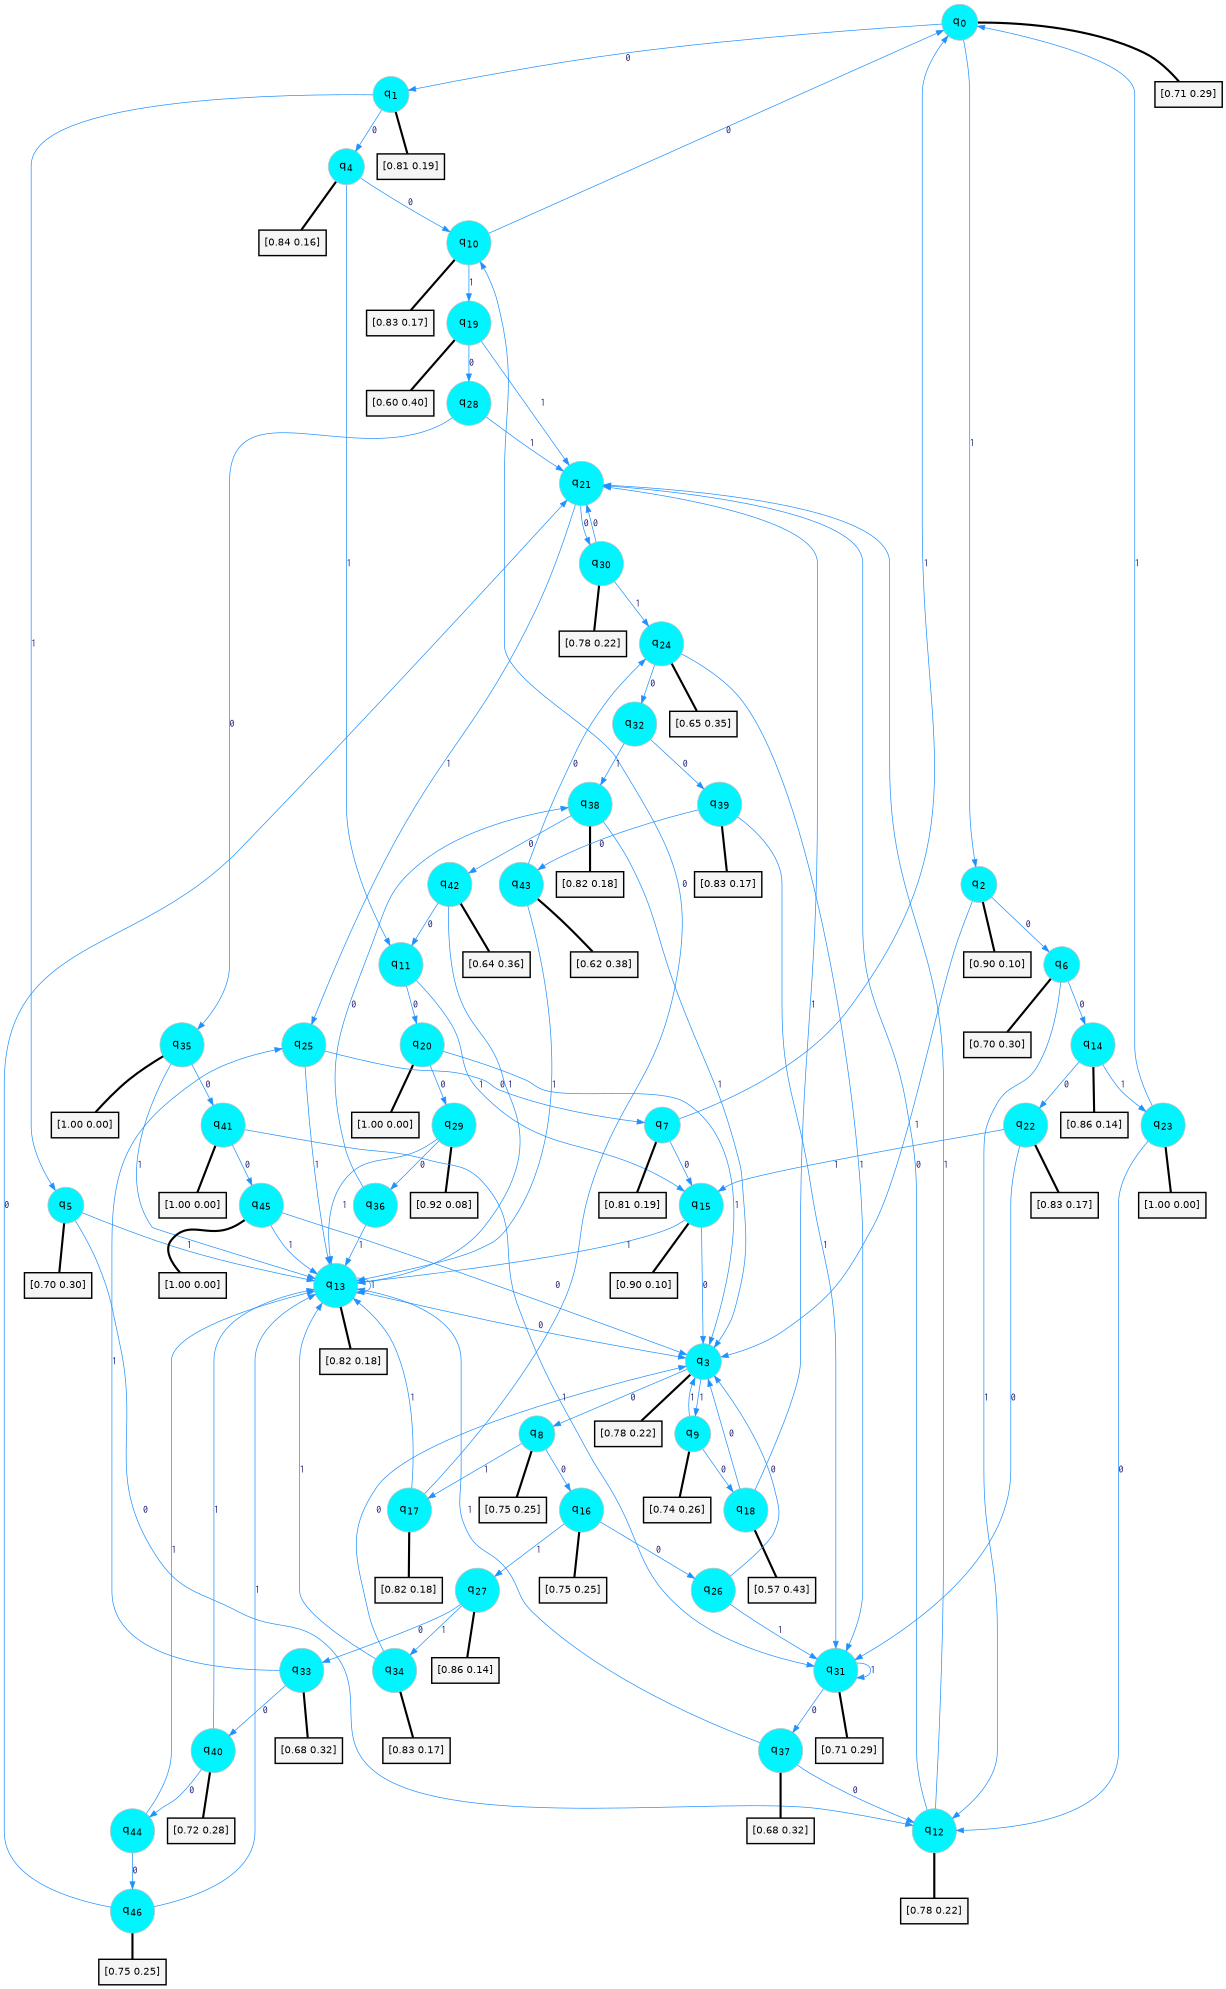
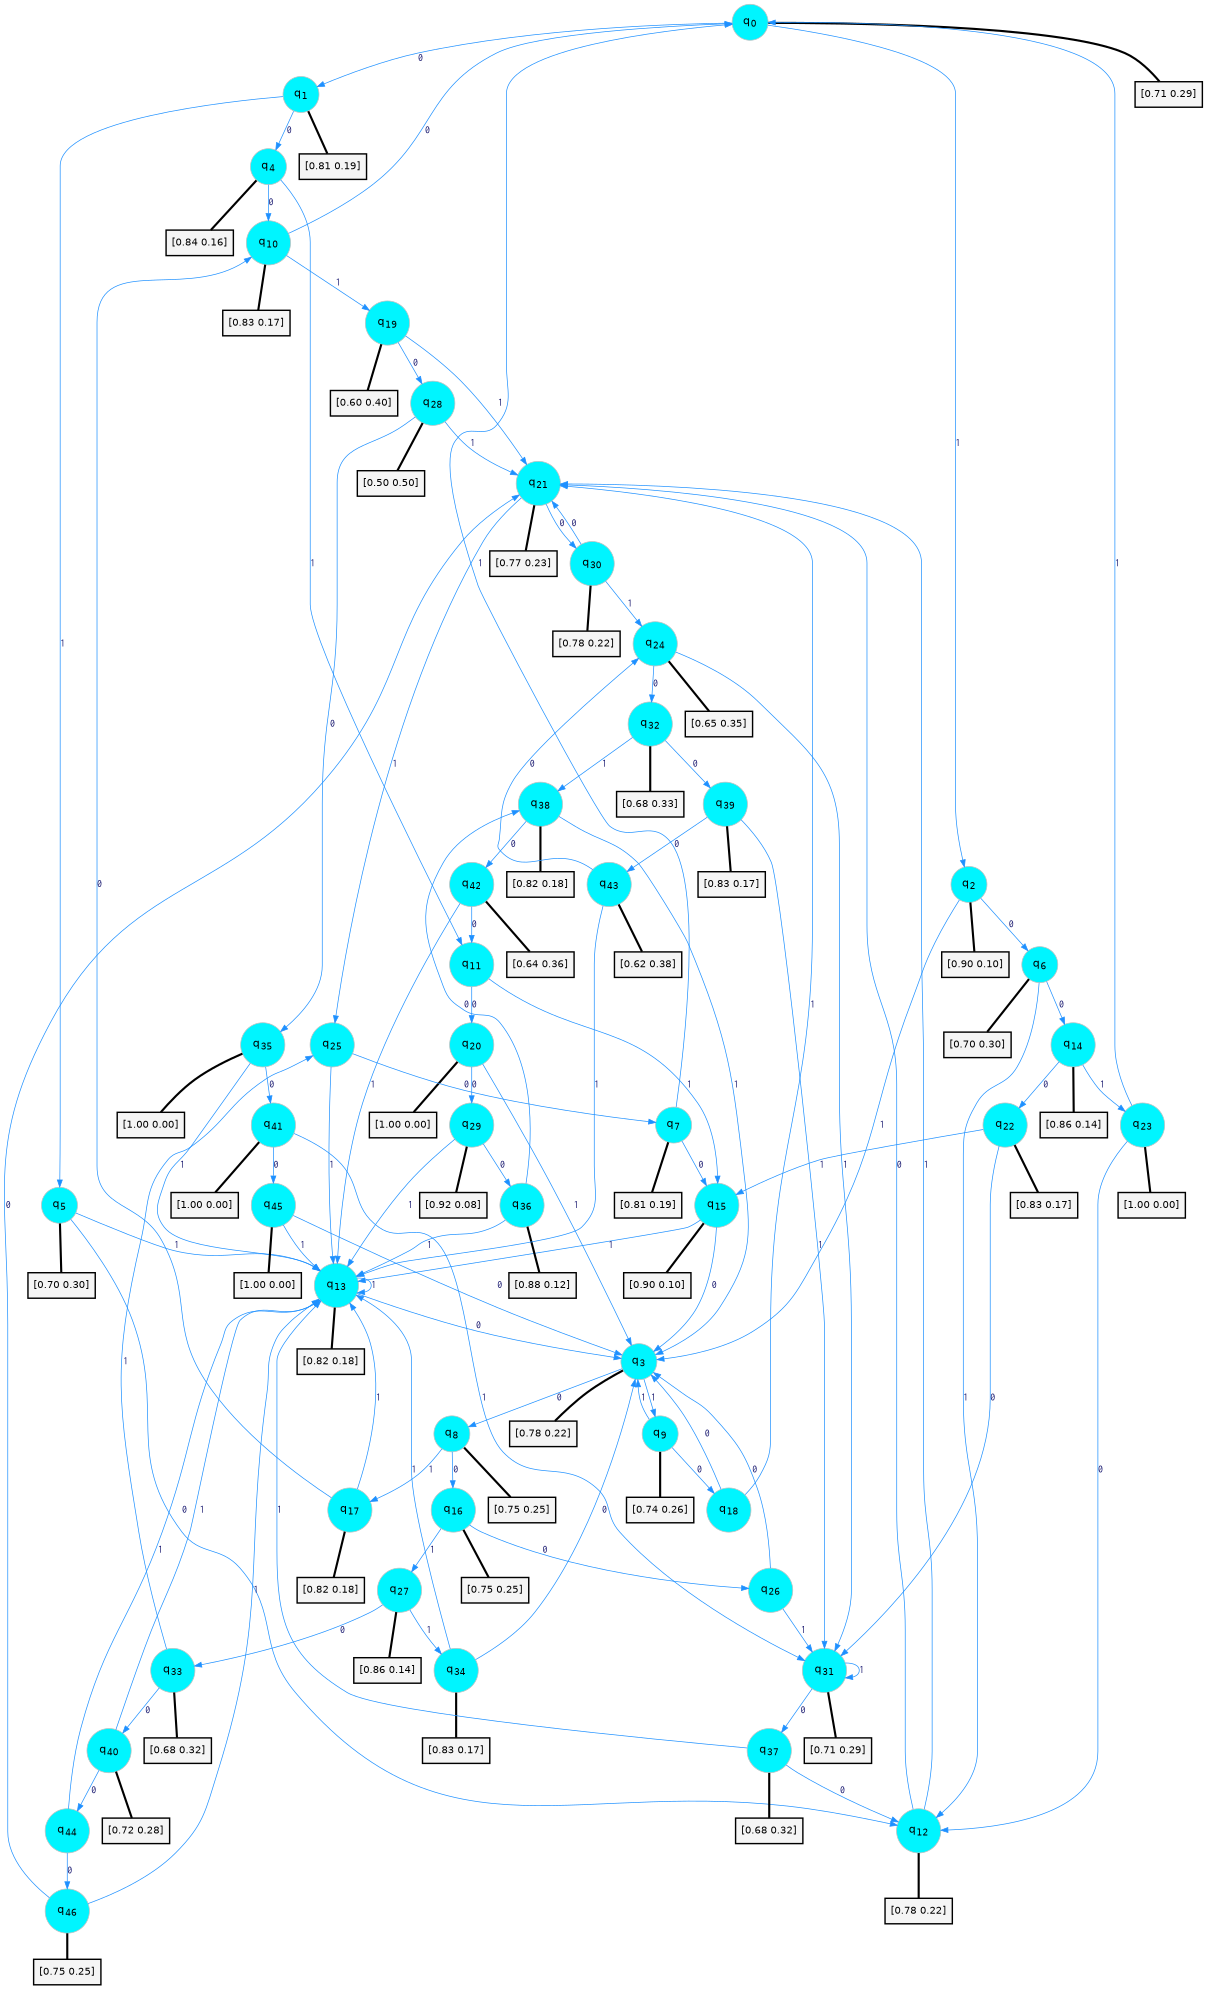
node "[0.50 0.50]": added
node "[0.77 0.23]": added
node "[0.68 0.33]": added
node "[0.88 0.12]": added
node "[0.57 0.43]": removed
